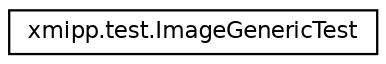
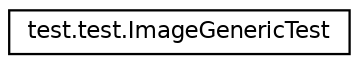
node "xmipp.test.ImageGenericTest": label "xmipp.test.ImageGenericTest" -> "test.test.ImageGenericTest"
